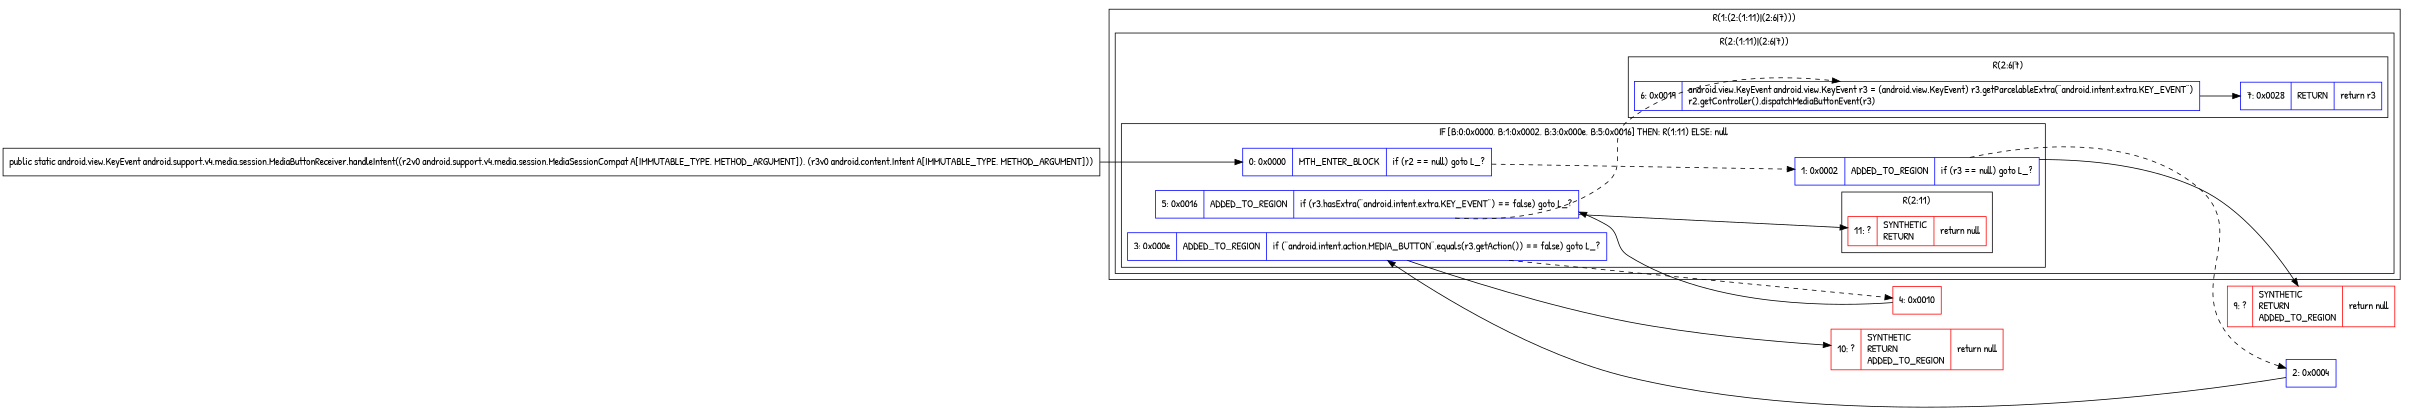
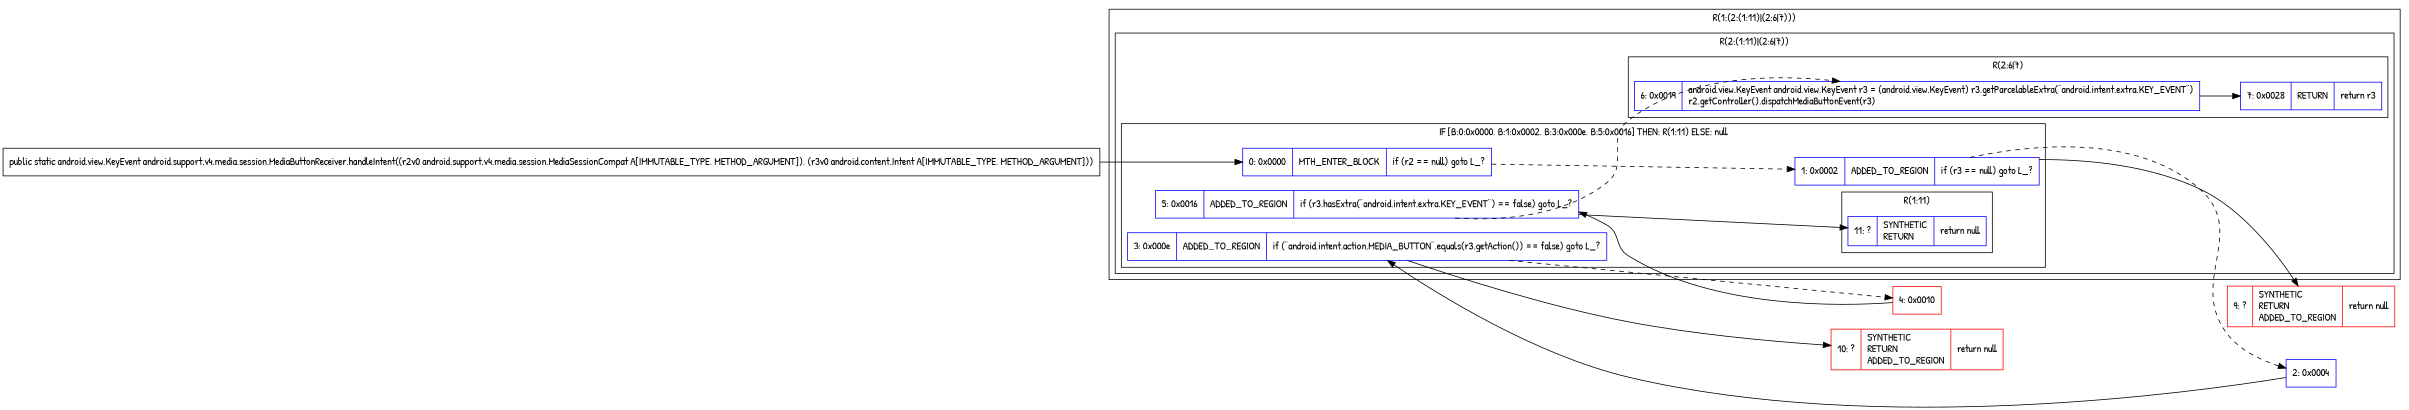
cluster "R(2:11)": label "R(2:11)" -> "R(1:11)"
node "11: ?": color red -> blue
